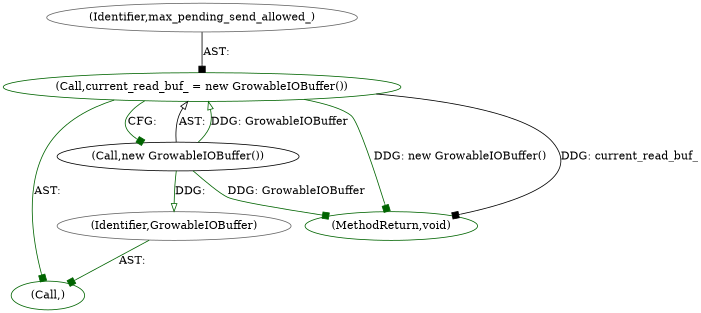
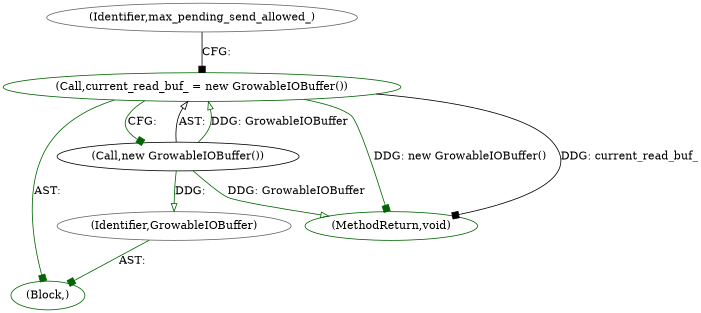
edge "(Identifier,max_pending_send_allowed_)" -> "(Call,current_read_buf_ = new GrowableIOBuffer())": label "AST: " -> "CFG: "
edge "(Call,new GrowableIOBuffer())" -> "(MethodReturn,void)": arrowhead box -> onormal
node "(Call,)": label "(Call,)" -> "(Block,)"
